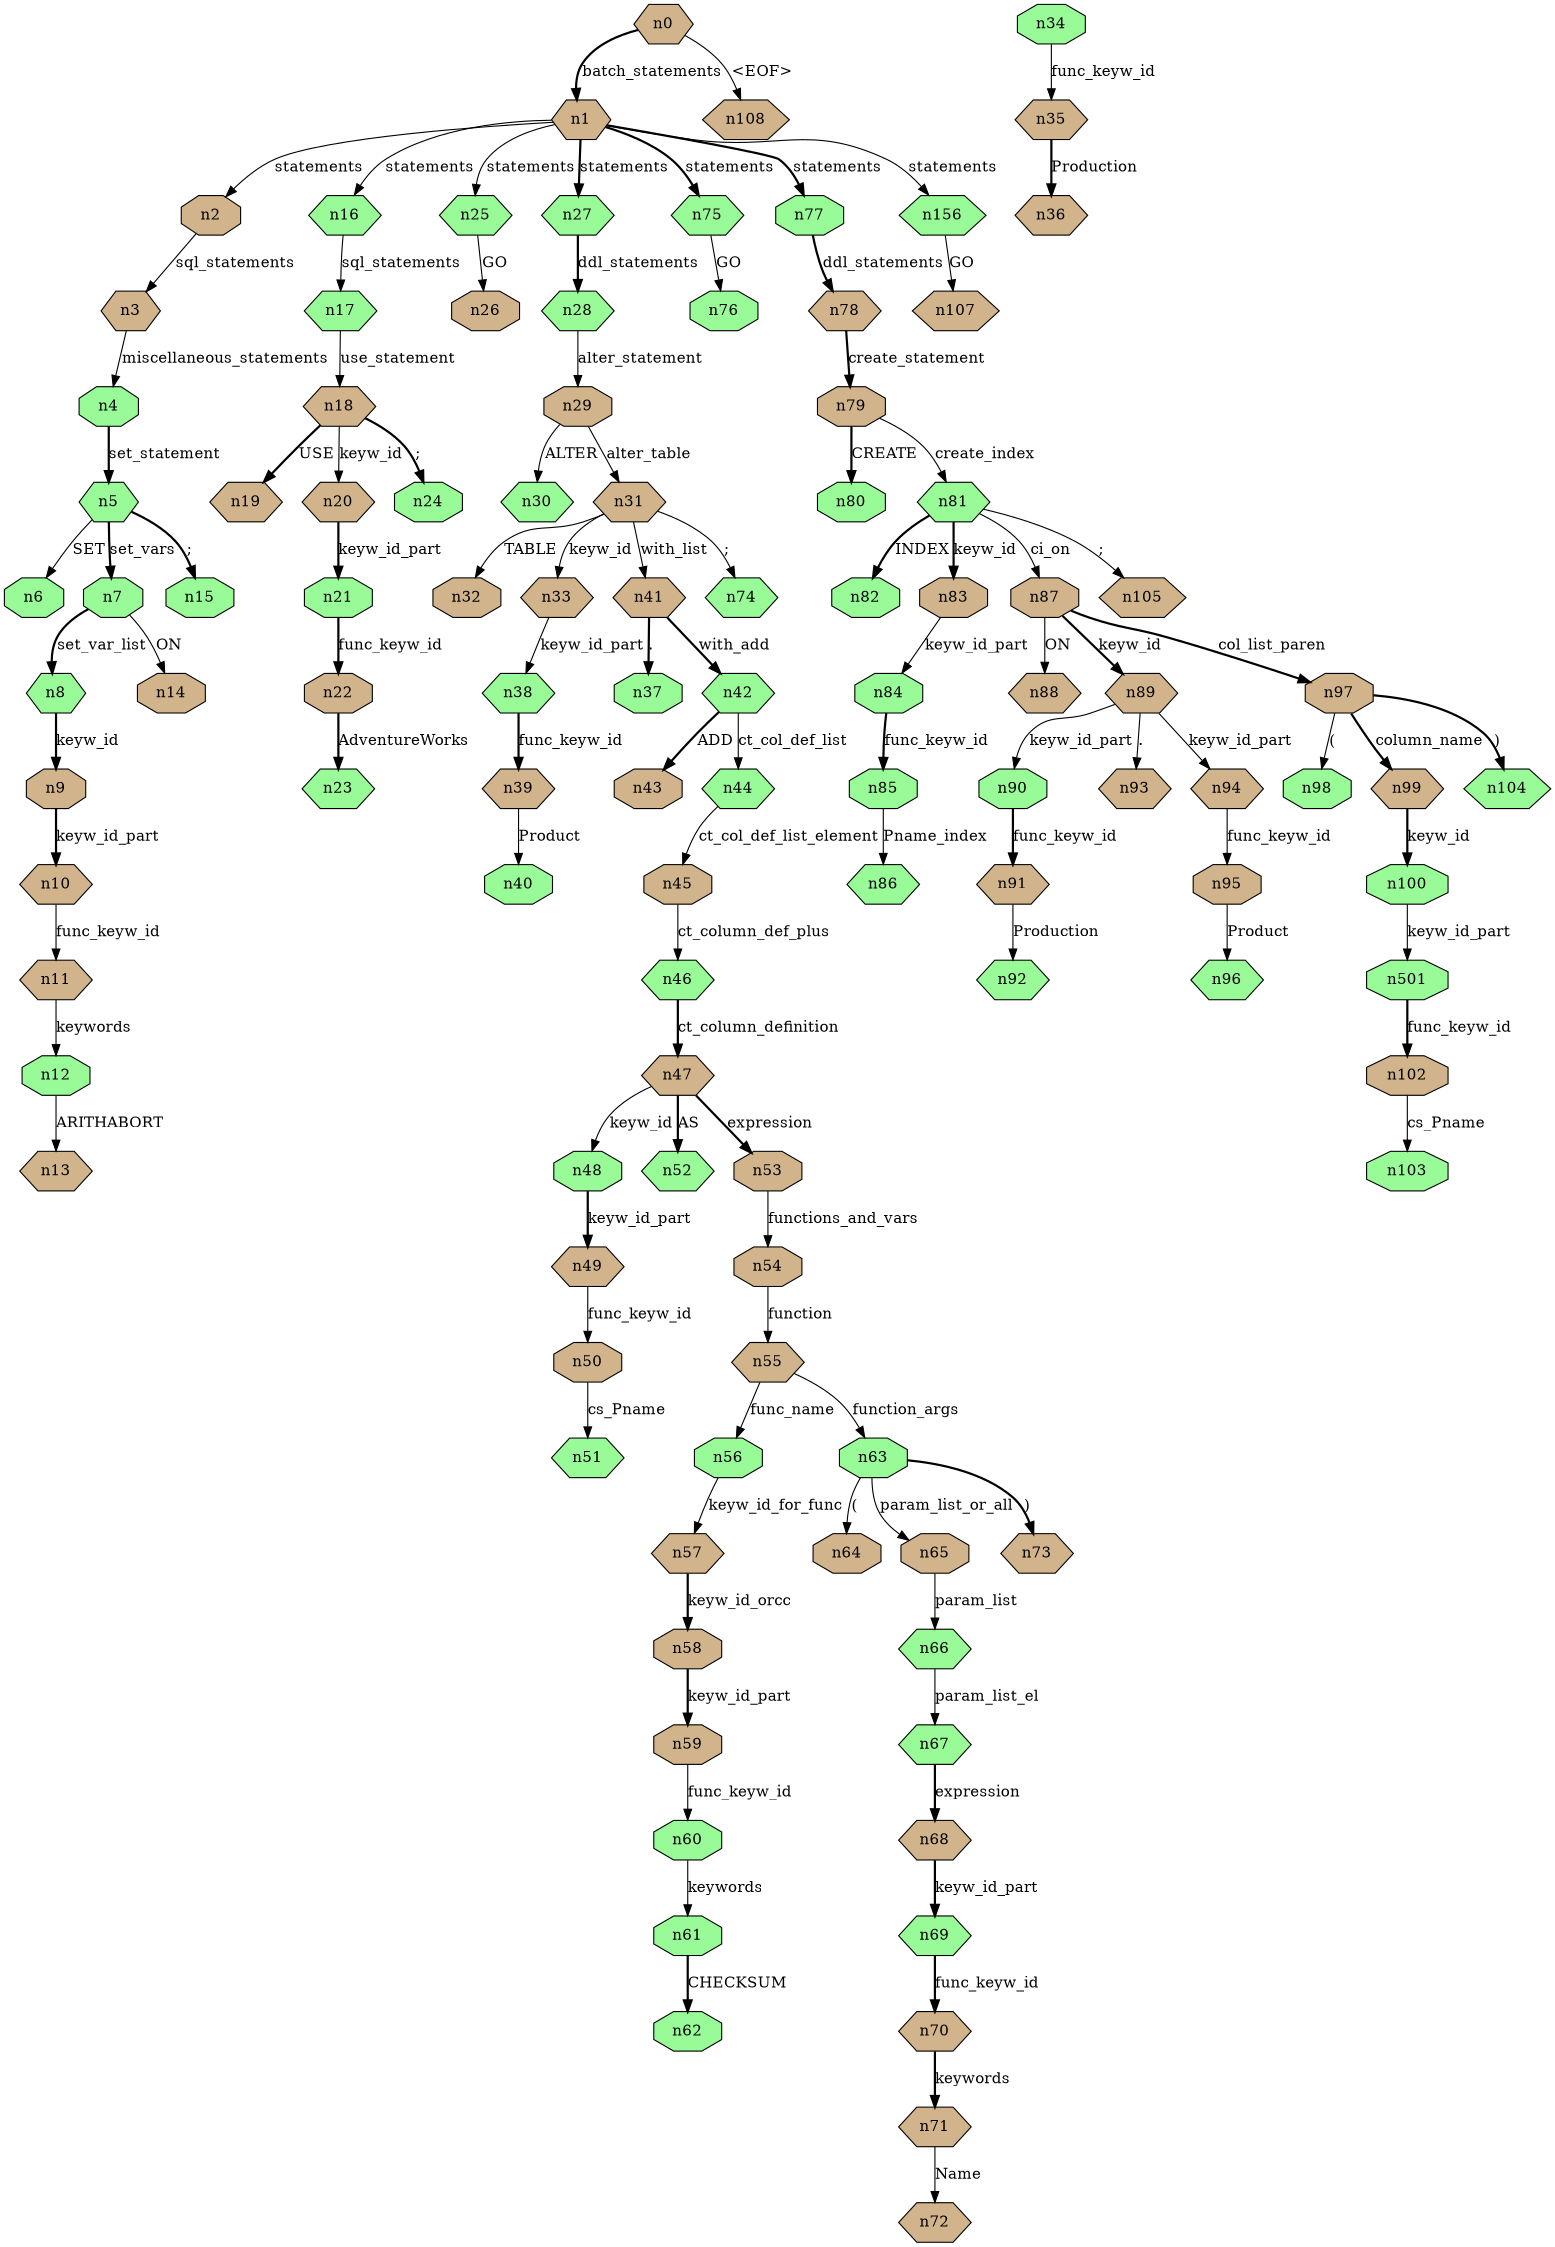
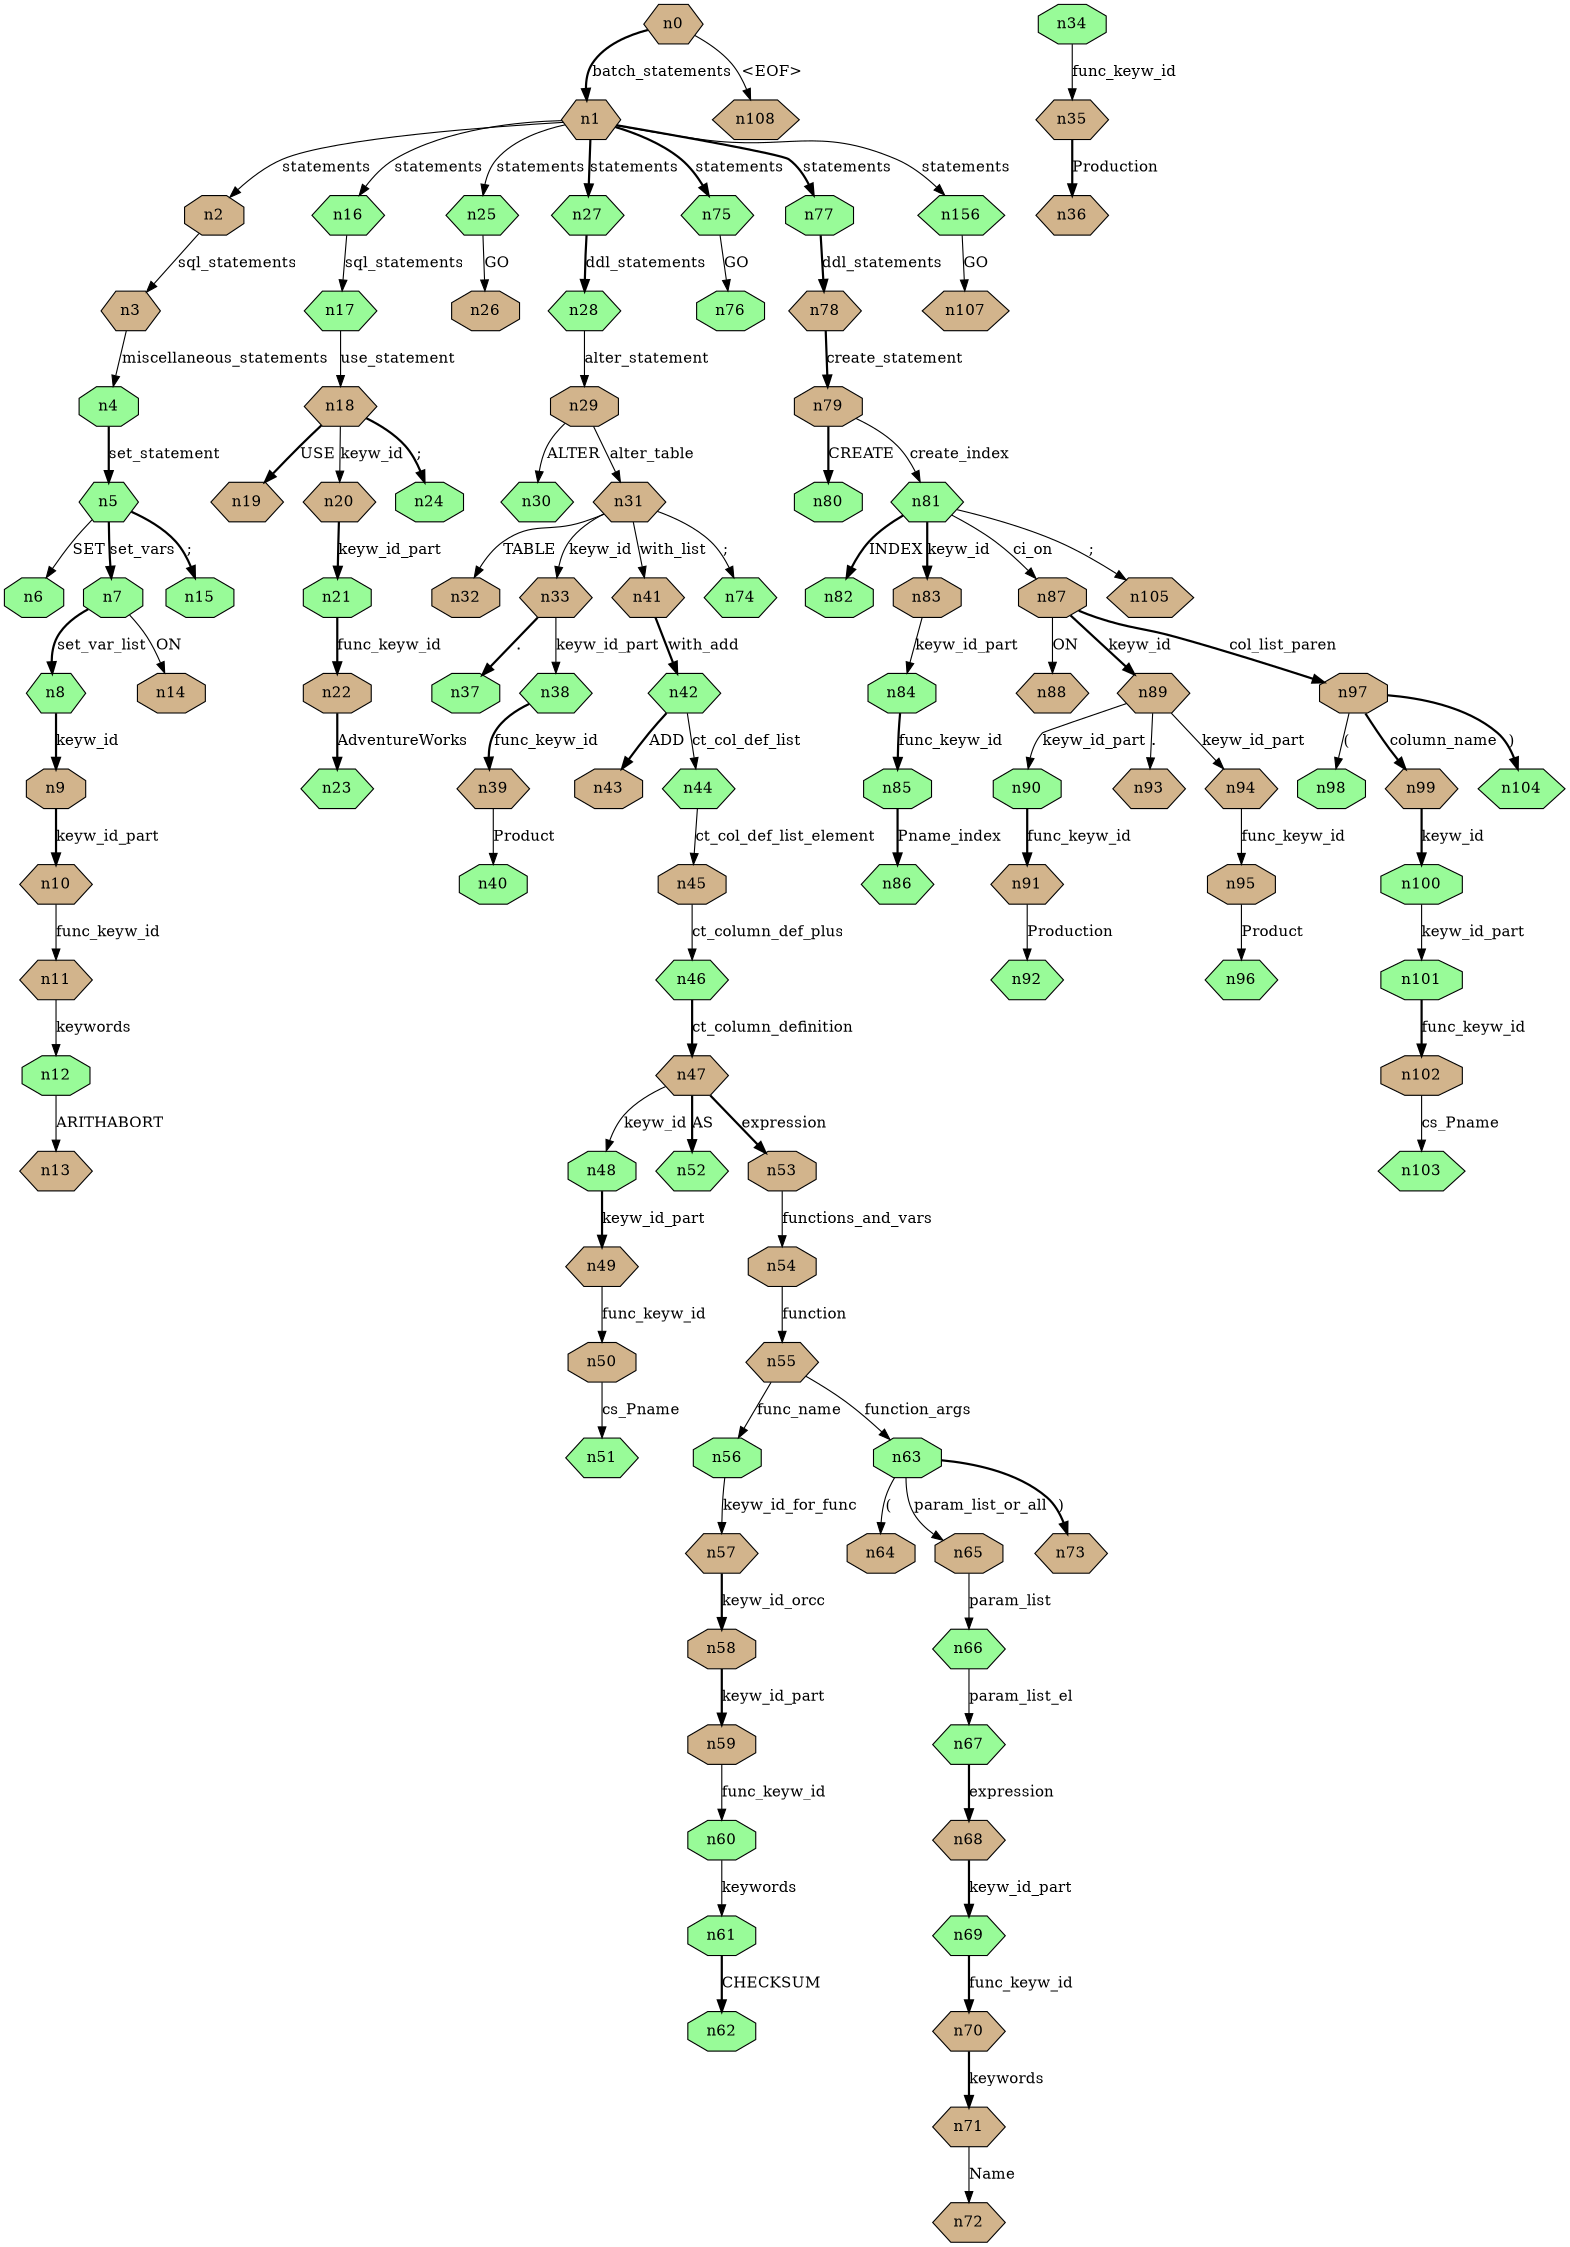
edge "n41" -> "n37": now "n33" -> "n37"
edge "n85" -> "n86": style solid -> bold
node "n501": label "n501" -> "n101"
node "n103": shape octagon -> hexagon
